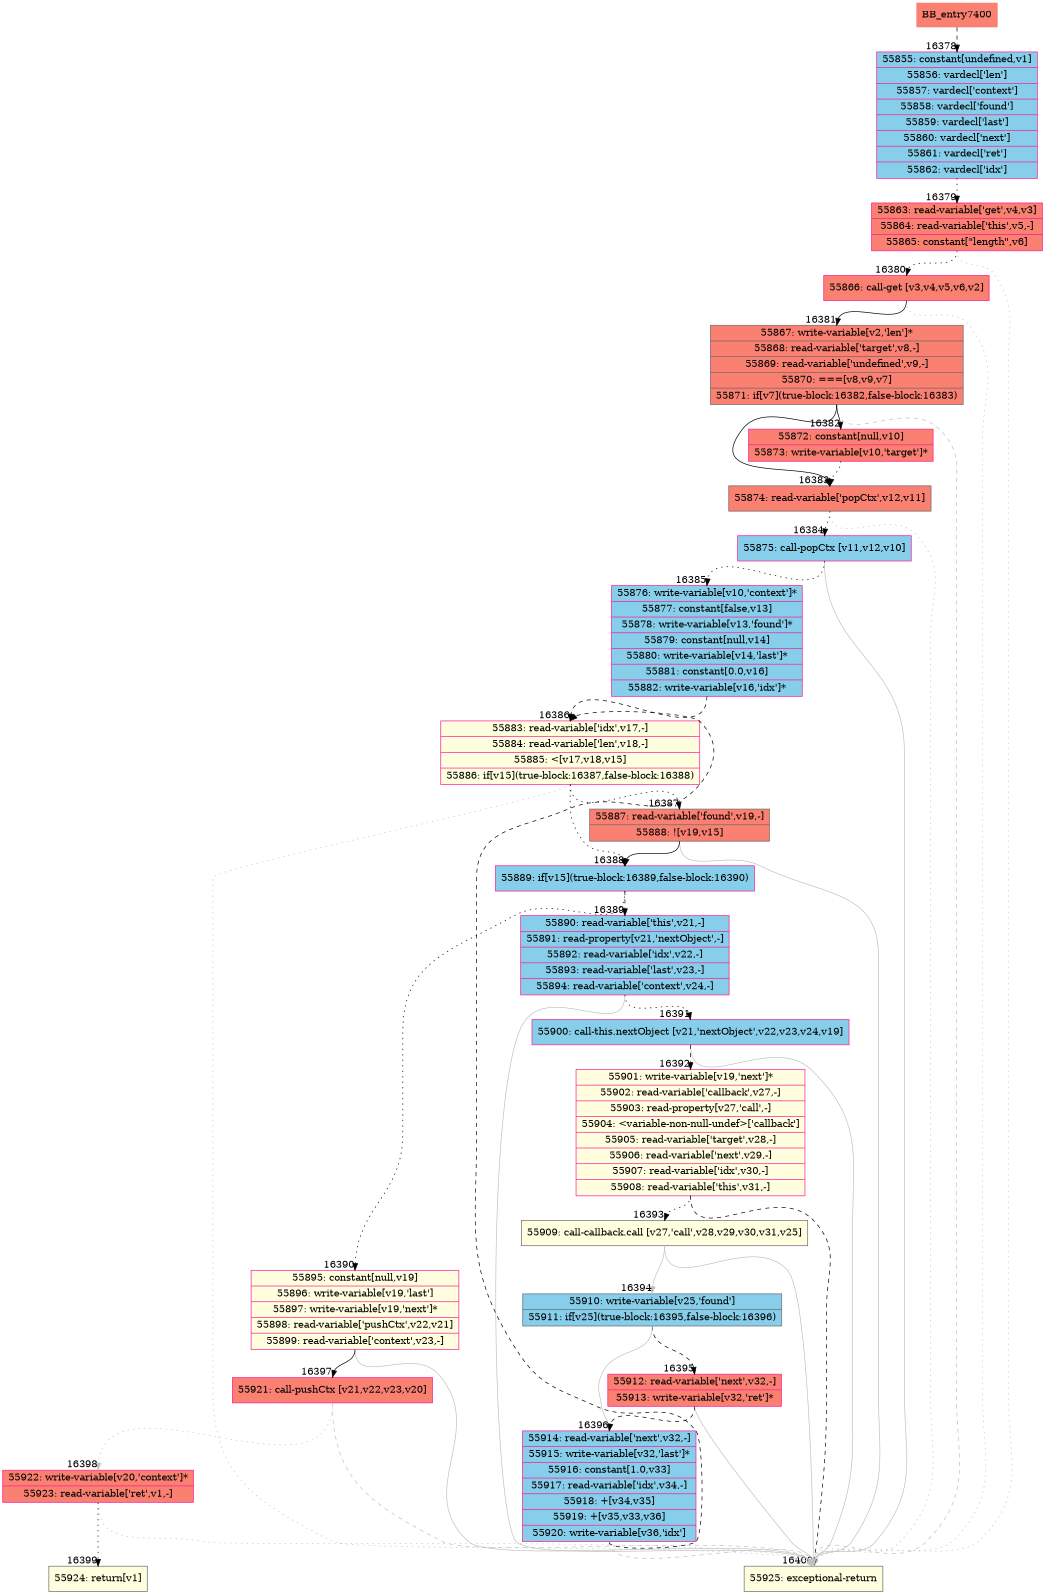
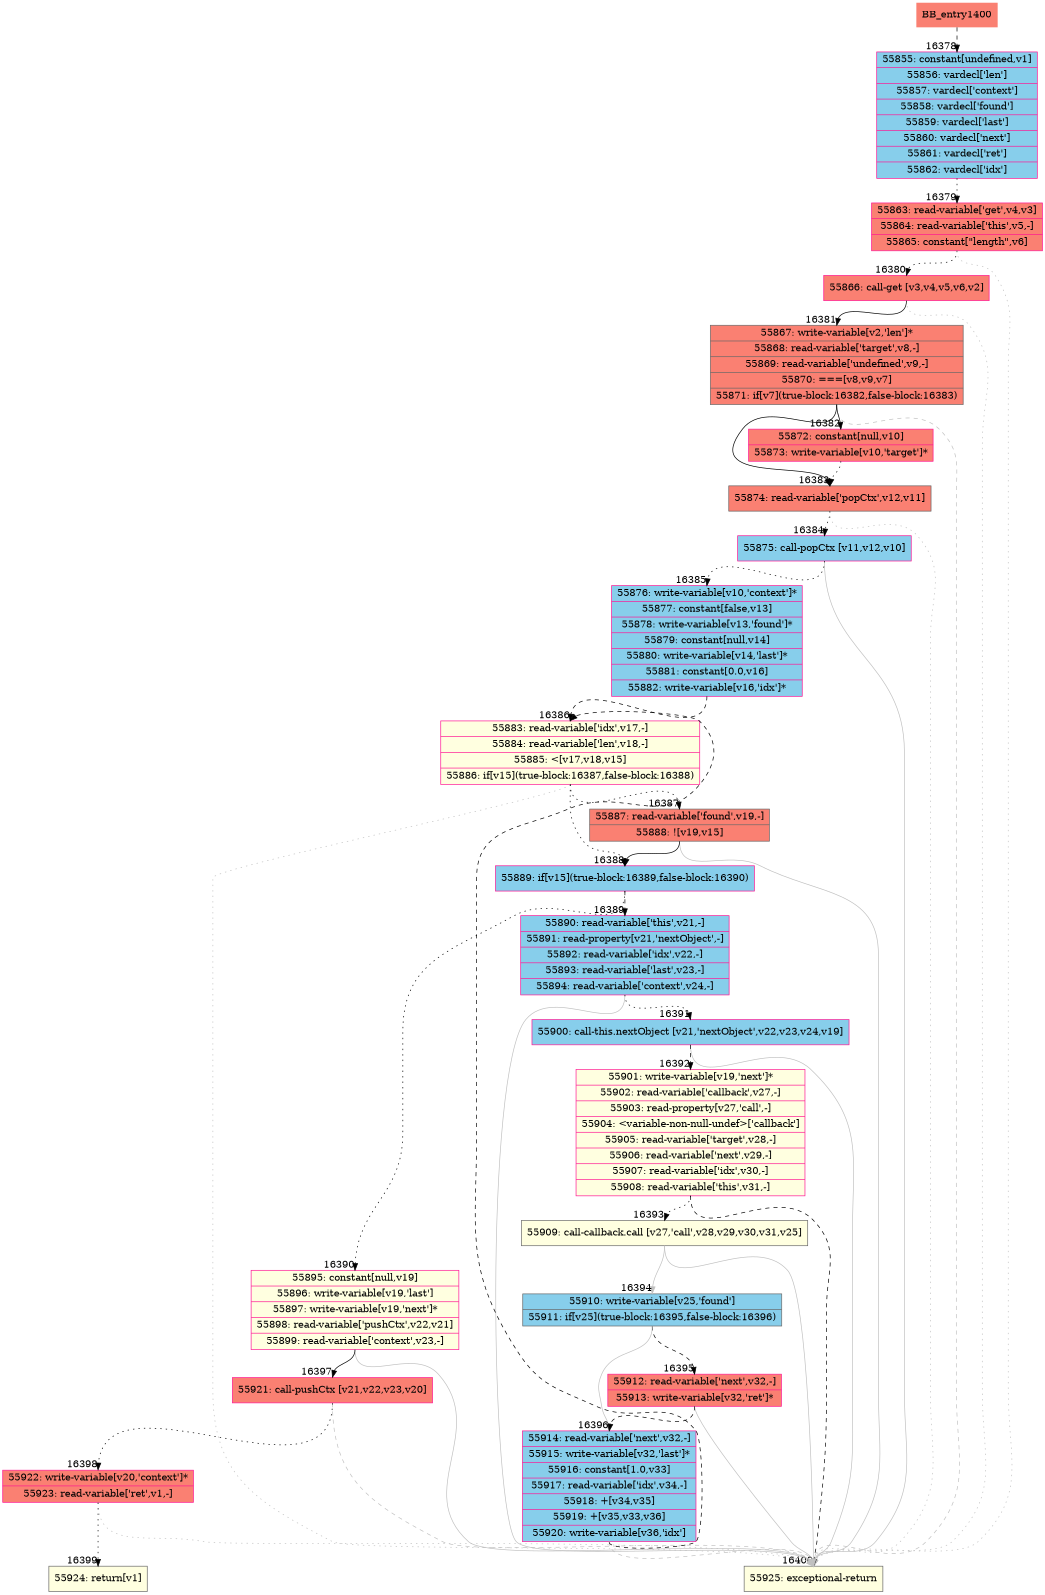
node "BB_entry7400": label "BB_entry7400" -> "BB_entry1400"
edge "55921: call-pushCtx [v21,v22,v23,v20]" -> "55922: write-variable[v20,'context']*": color gray -> black
